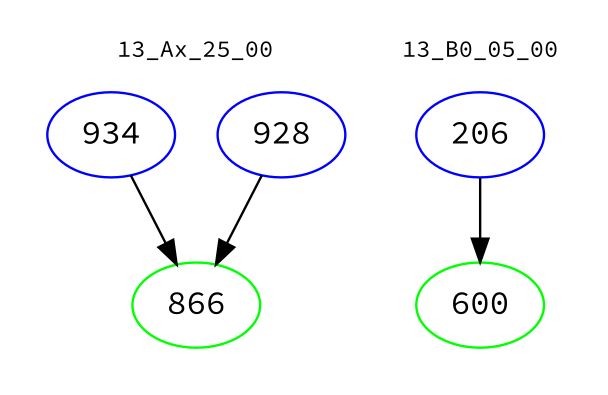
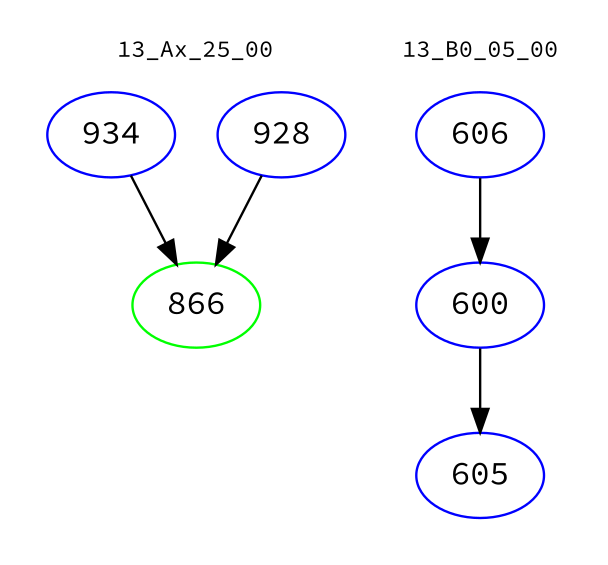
node "206": label "206" -> "606"
node "600": color green -> blue
node "605": added
